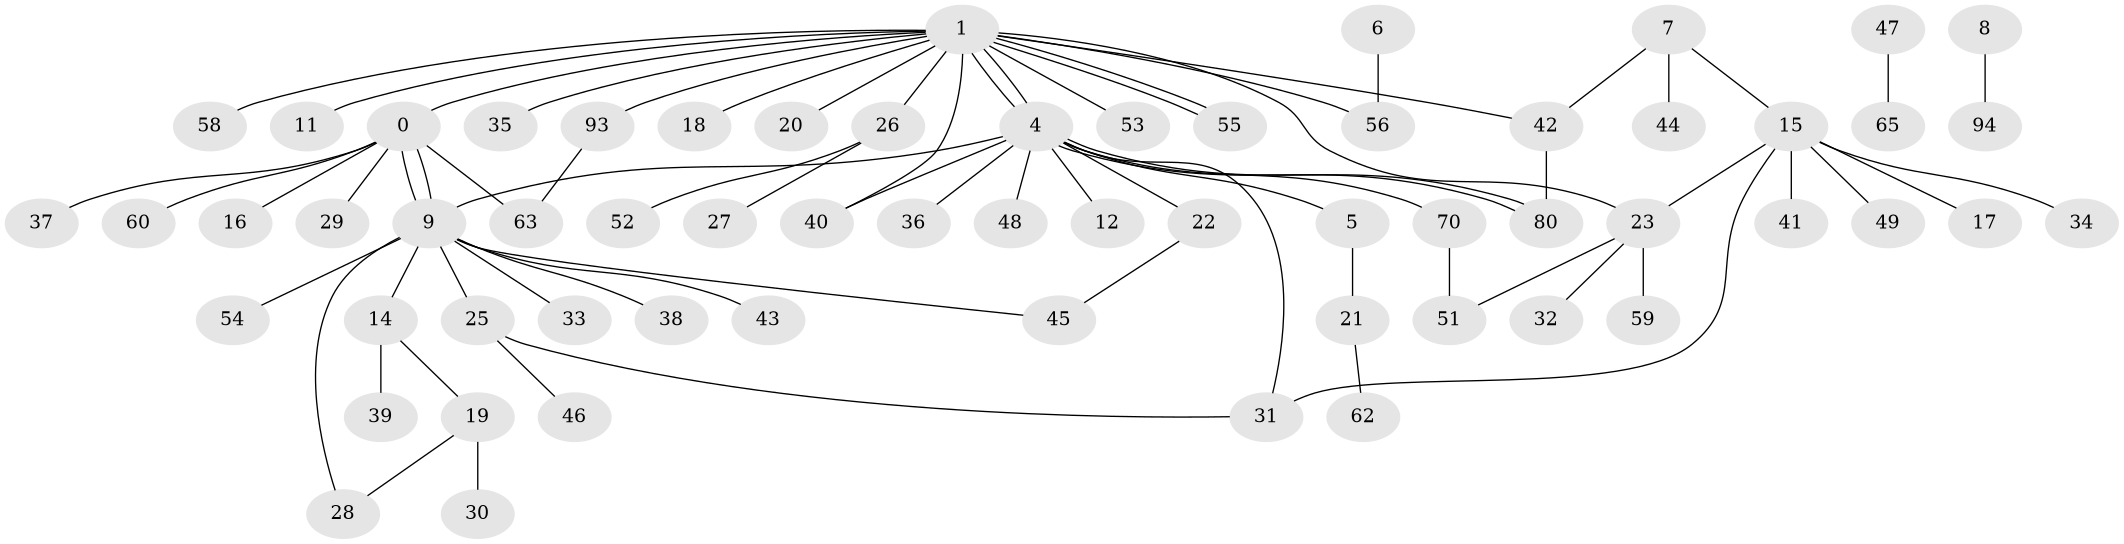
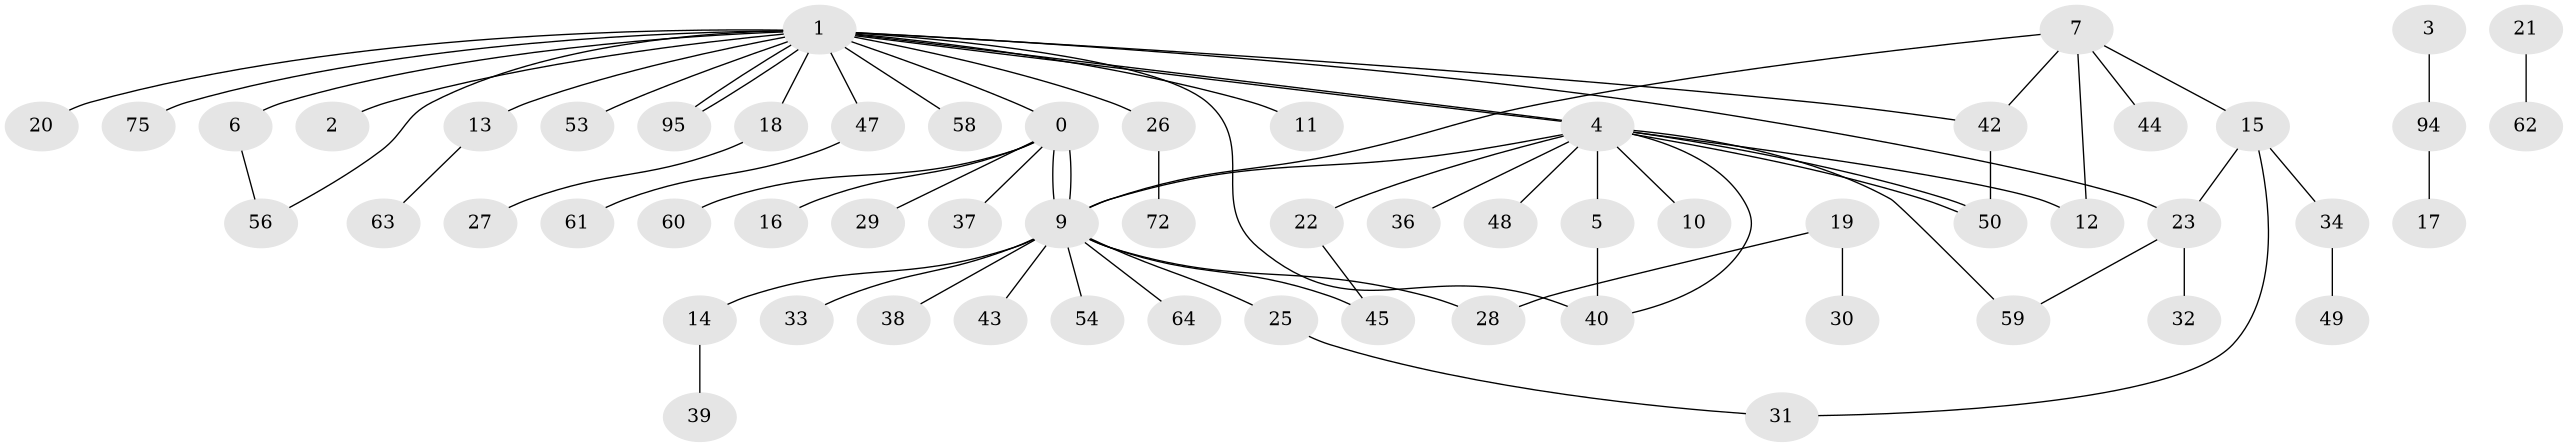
node "8": label "8" -> "3"
edge "1" -- "6": added
edge "1" -- "47": added
edge "7" -- "9": added
edge "7" -- "12": added
node "2": added
node "35": label "35" -> "75"
node "93": label "93" -> "13"
node "55": label "55" -> "95"
node "65": label "65" -> "61"
edge "0" -- "63": removed
edge "26" -- "27": now "18" -- "27"
edge "15" -- "49": now "34" -- "49"
edge "15" -- "17": now "94" -- "17"
edge "4" -- "31": now "4" -- "59"
node "52": label "52" -> "72"
node "70": label "70" -> "10"
node "80": label "80" -> "50"
node "41": removed
edge "5" -- "21": now "5" -- "40"
node "64": added
node "51": removed
edge "14" -- "19": removed
node "46": removed
